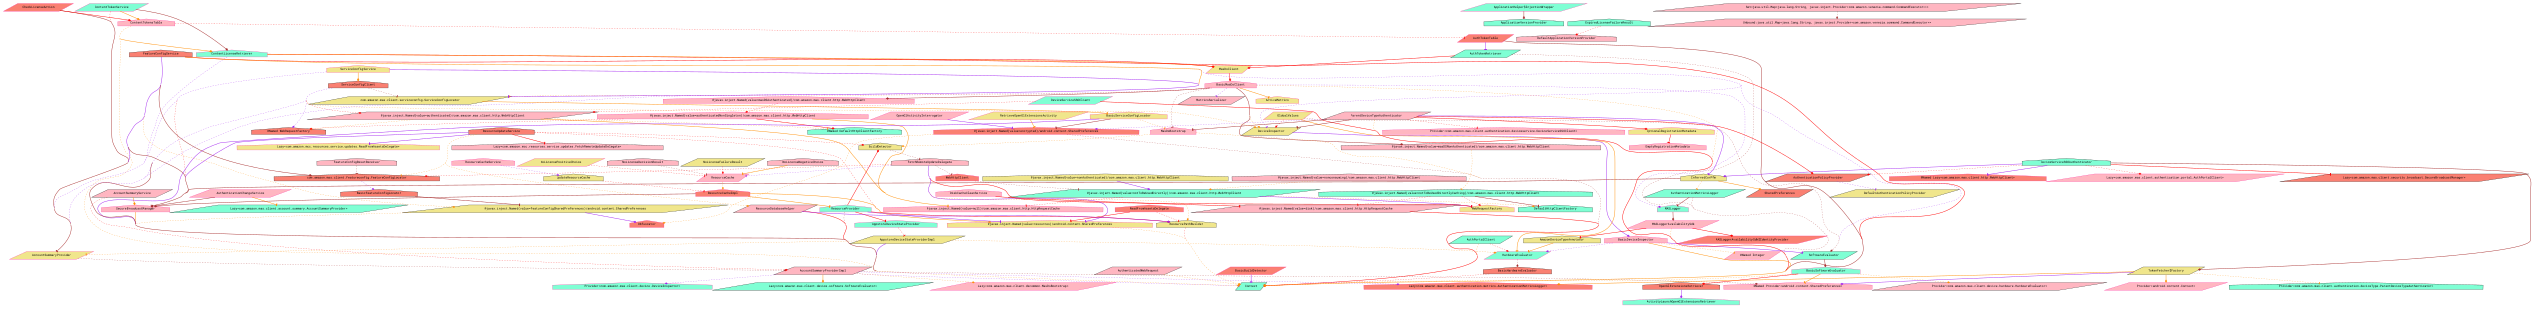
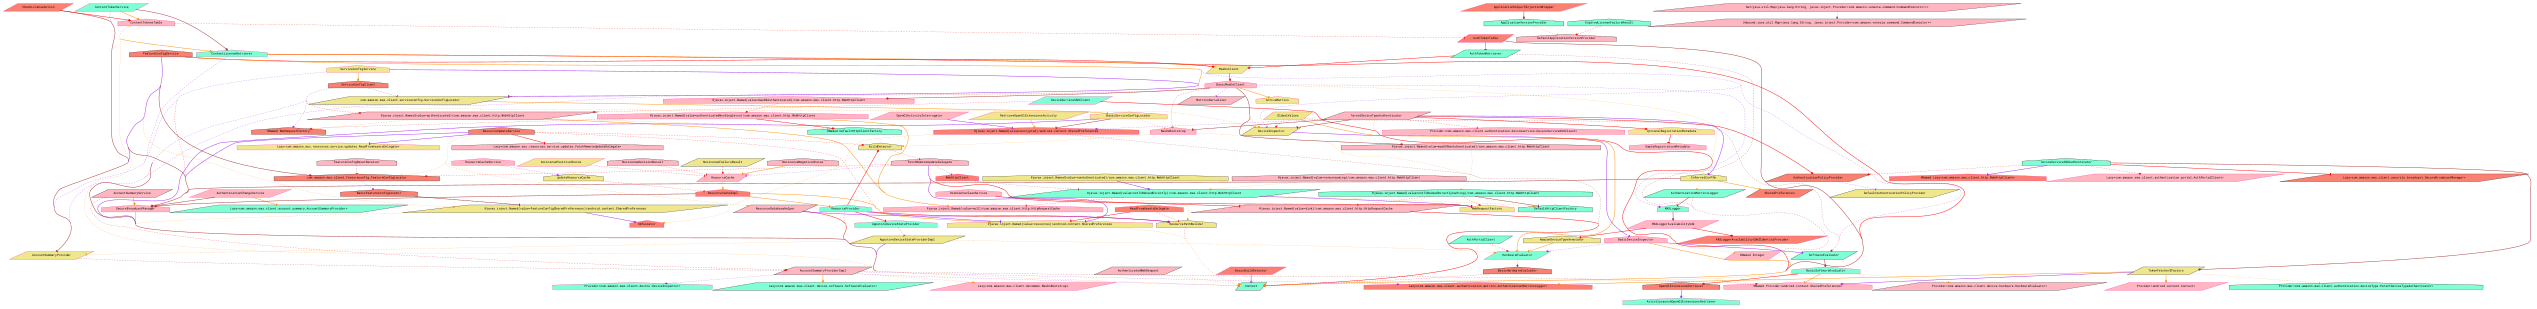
node "ApplicationHelper$InjectionWrapper": fillcolor aquamarine -> salmon
edge "ApplicationVersionProvider" -> "DefaultApplicationVersionProvider": added
edge "DeviceInspector" -> "BasicDeviceInspector": arrowhead diamond -> tee
edge "DeviceServiceSSOAuthenticator" -> "InferredCorPfm": removed
